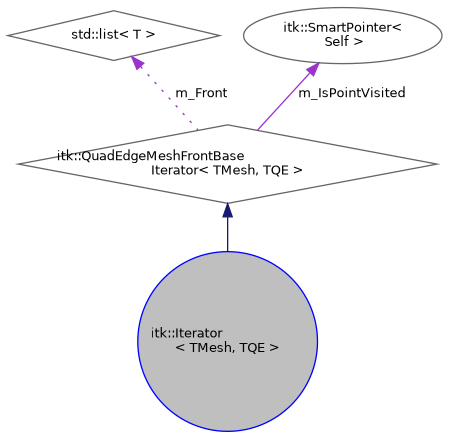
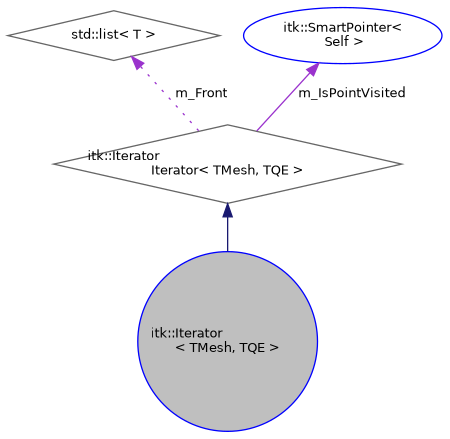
node "itk::SmartPointer< Self >": color gray40 -> blue
node "itk::QuadEdgeMeshFrontBase Iterator< TMesh, TQE >": label "itk::QuadEdgeMeshFrontBase Iterator< TMesh, TQE >" -> "itk::Iterator Iterator< TMesh, TQE >"
